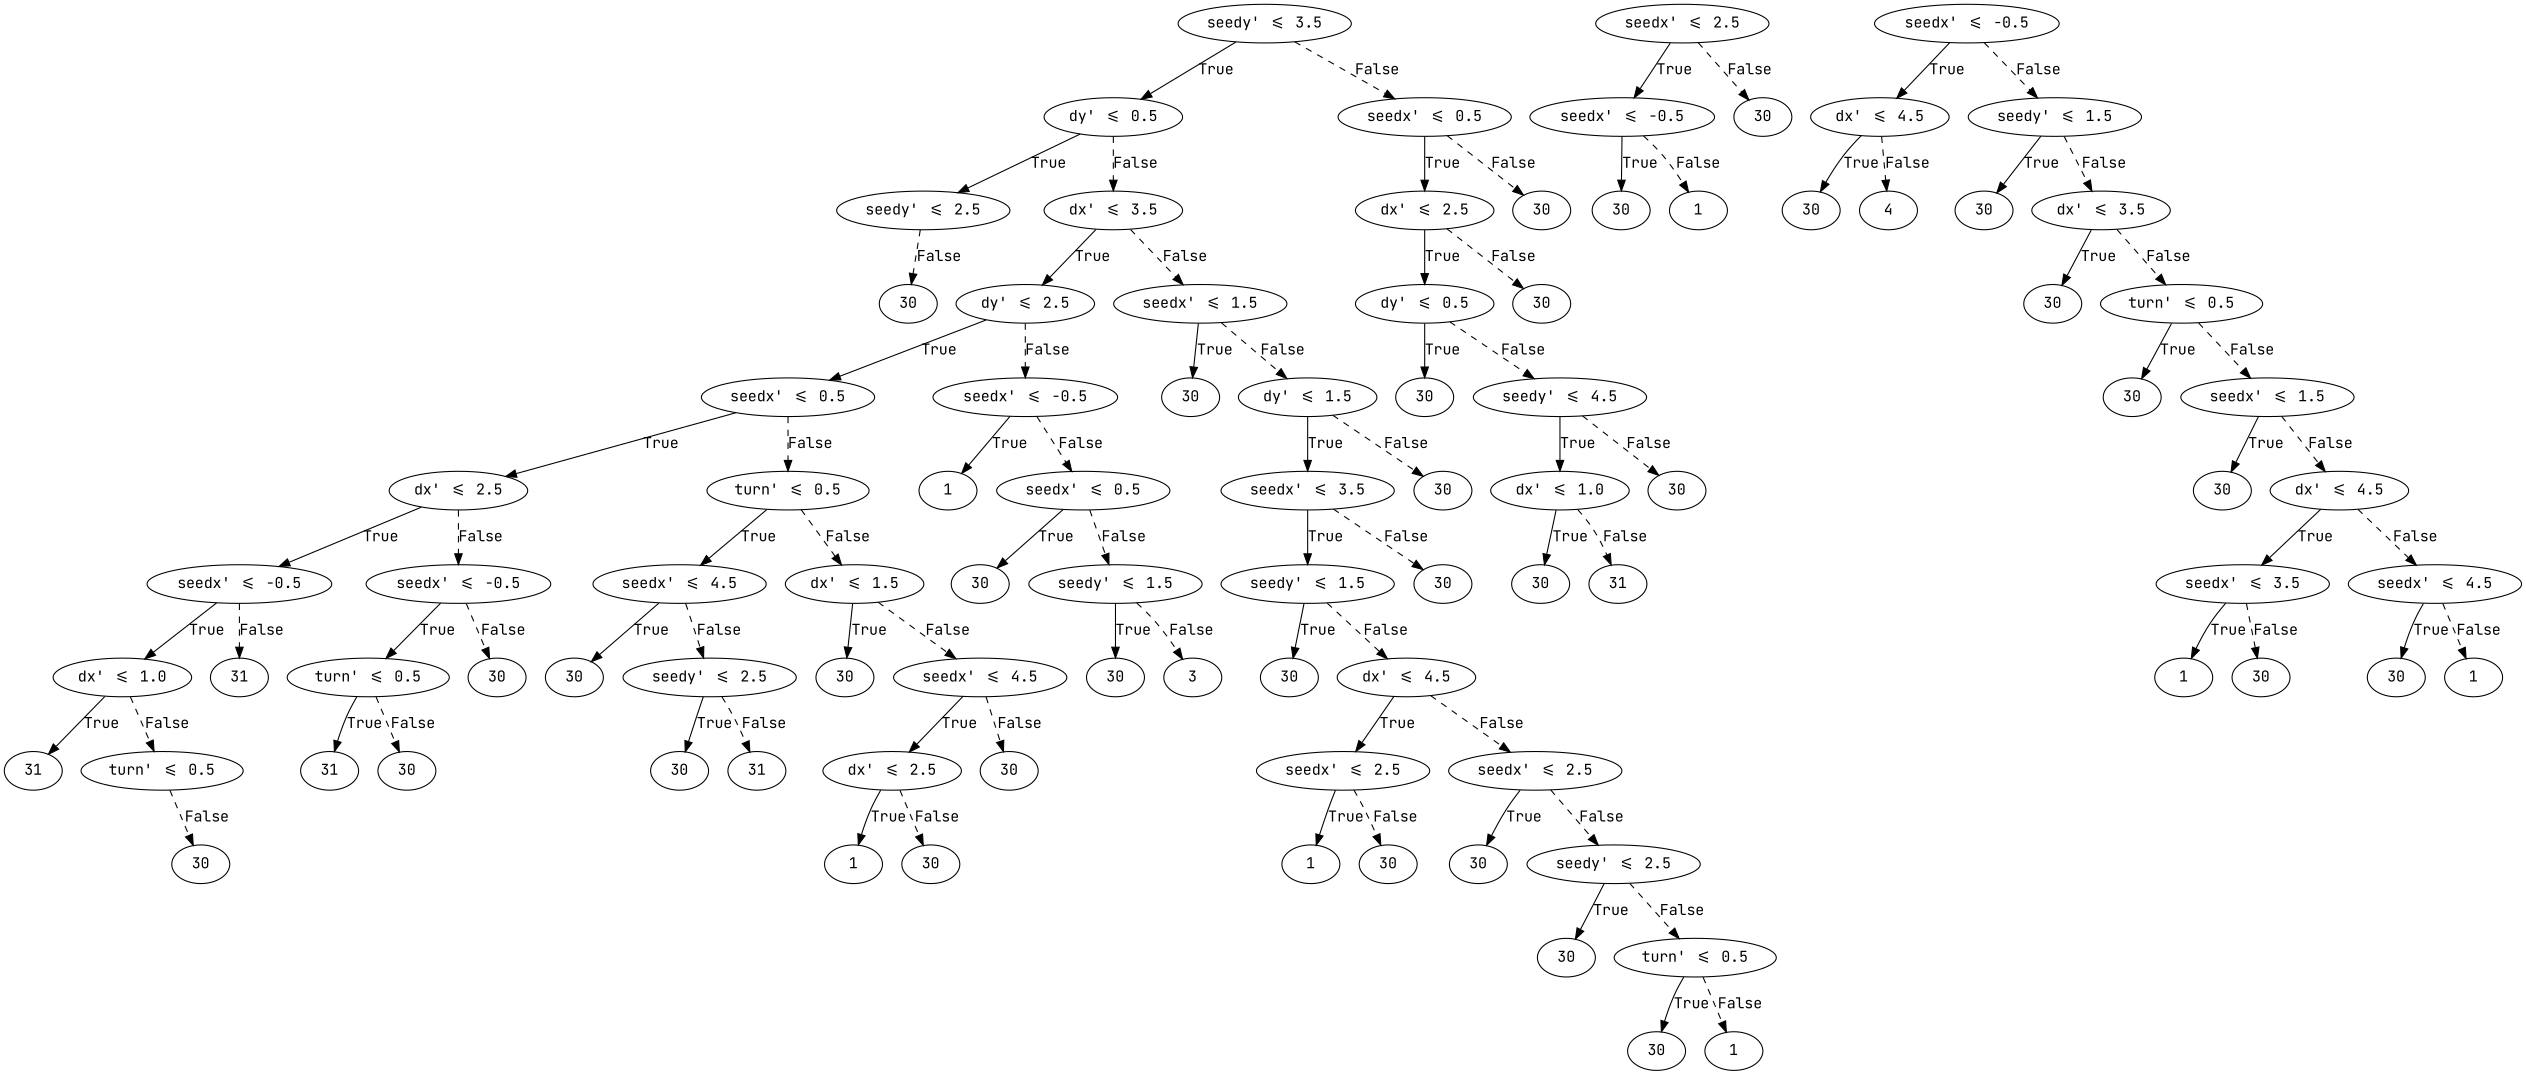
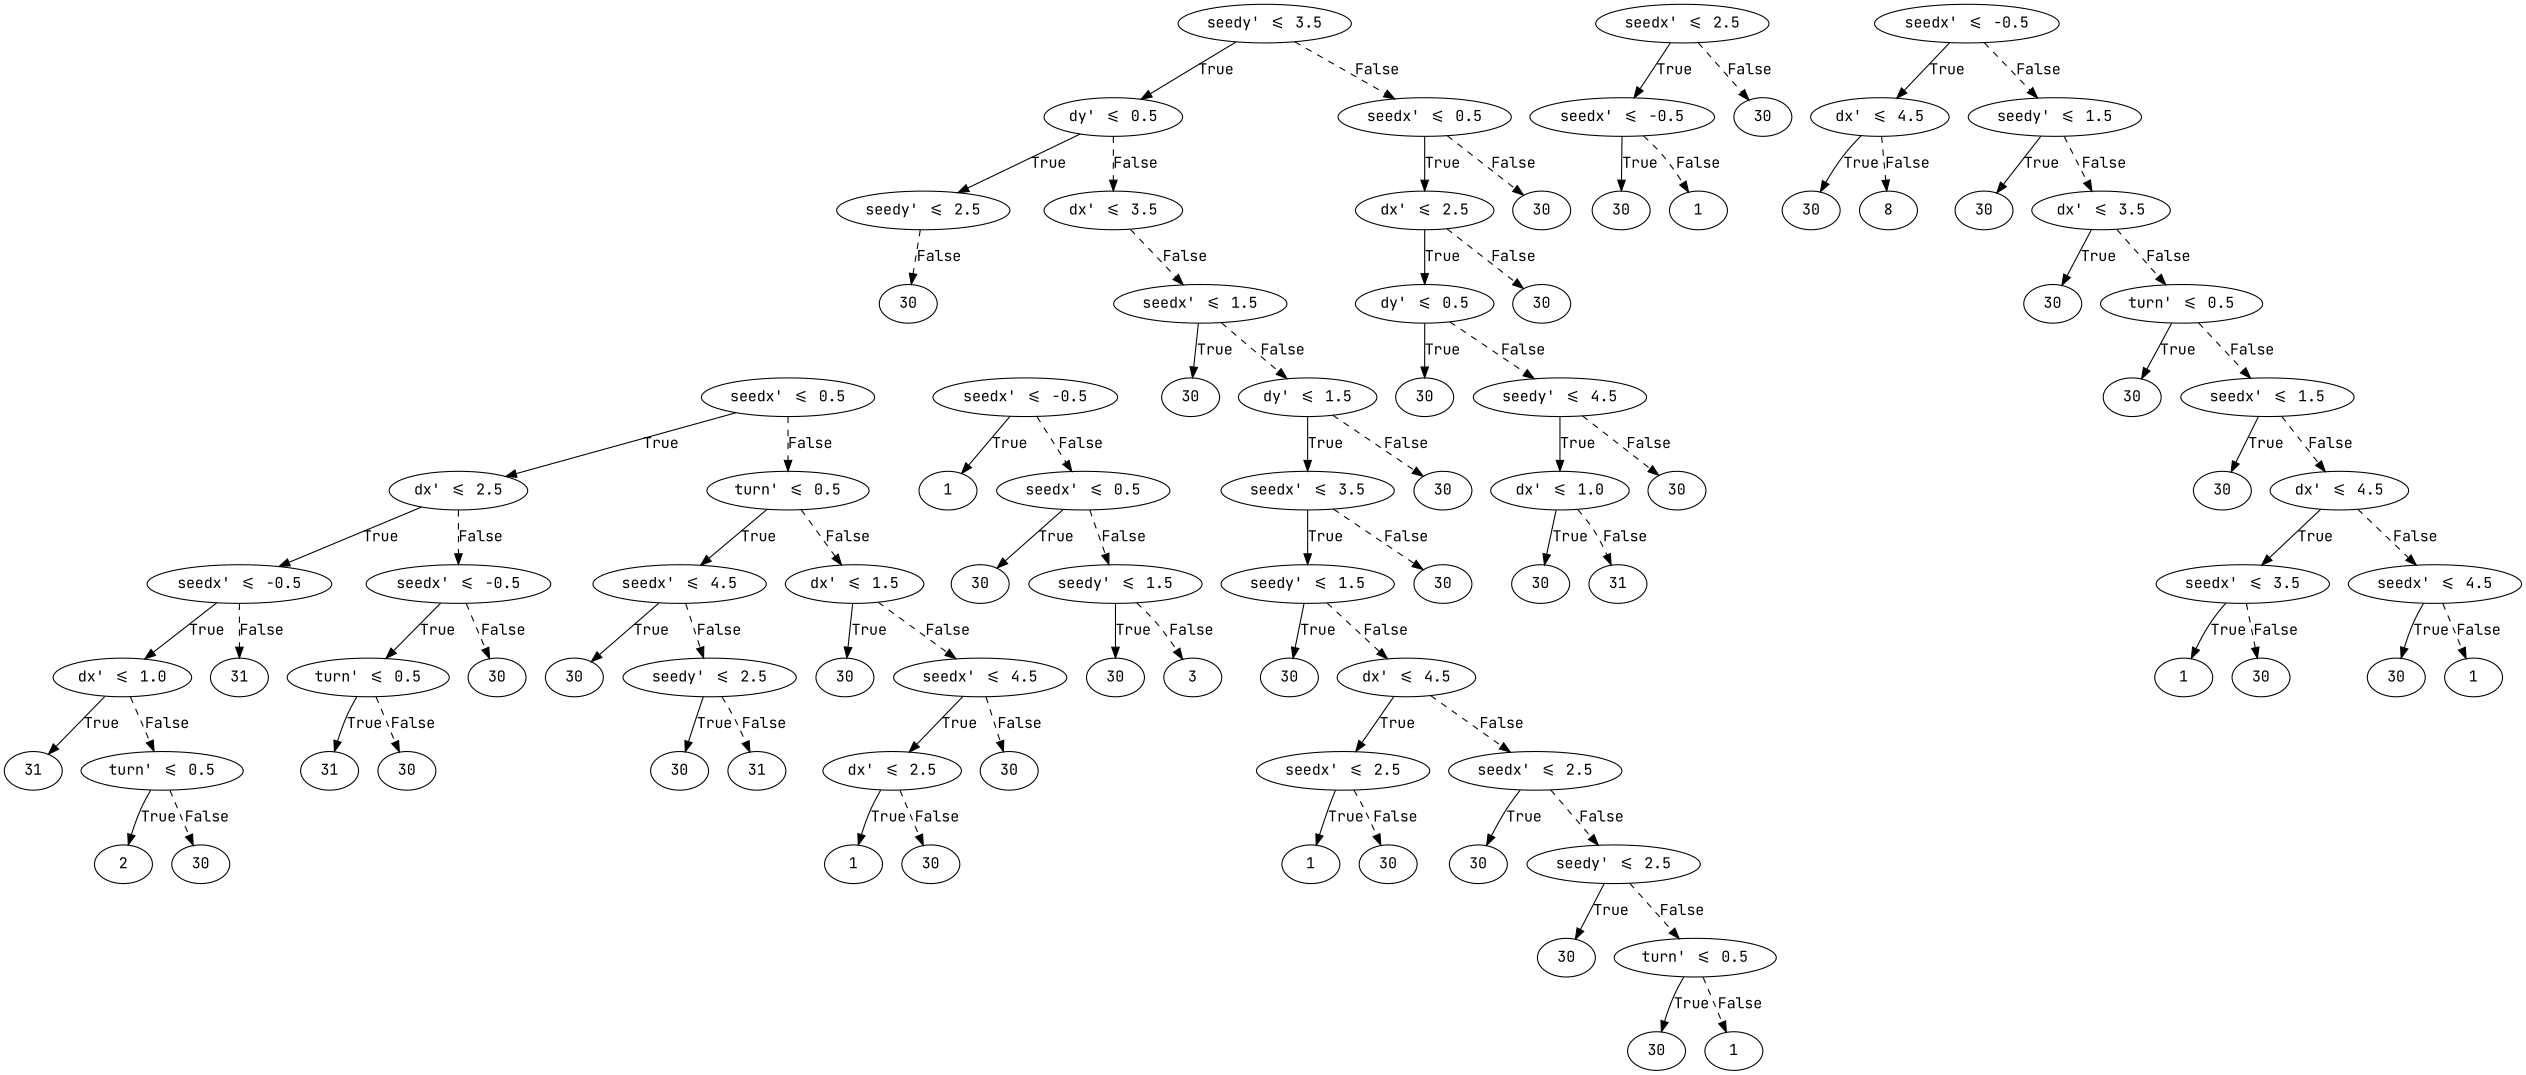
node "4": label "4" -> "8"
node "dy' <= 2.5": removed
node "2": added
